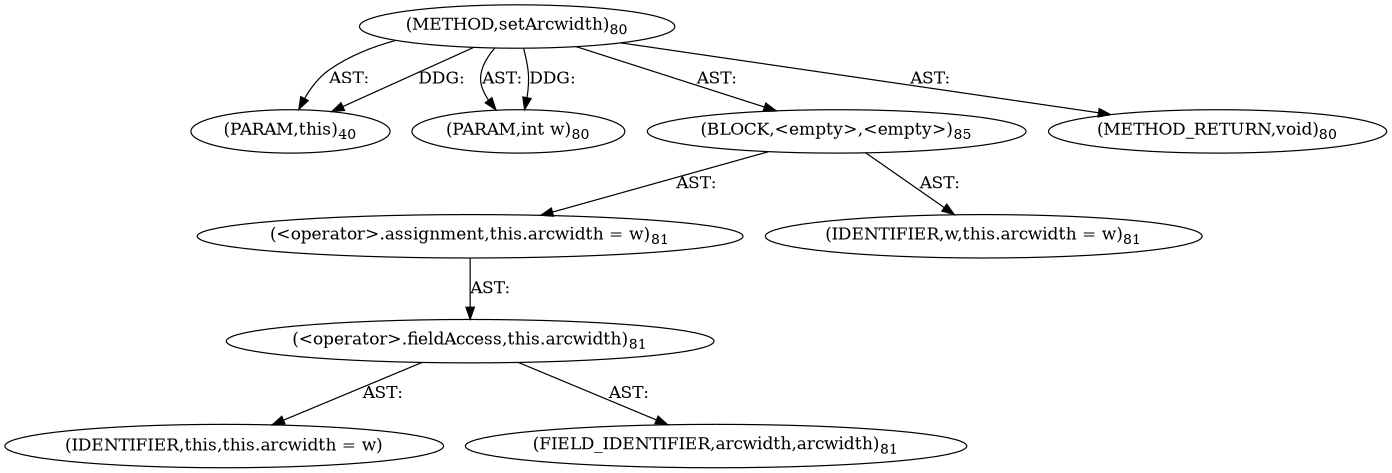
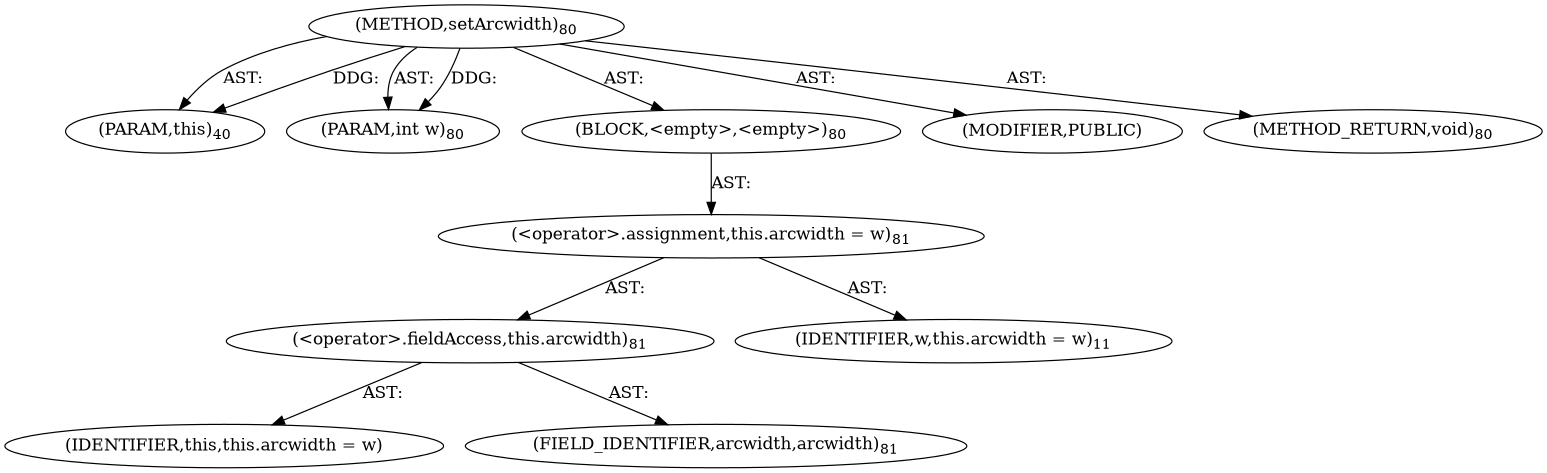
node "(BLOCK,<empty>,<empty>)": text "85" -> "80"
node "(MODIFIER,PUBLIC)": added
edge "(BLOCK,<empty>,<empty>)" -> "(IDENTIFIER,w,this.arcwidth = w)": now "(<operator>.assignment,this.arcwidth = w)" -> "(IDENTIFIER,w,this.arcwidth = w)"
node "(IDENTIFIER,w,this.arcwidth = w)": text "81" -> "11"
